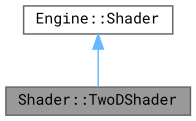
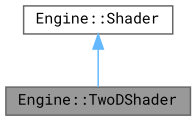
node "Shader::TwoDShader": label "Shader::TwoDShader" -> "Engine::TwoDShader"
